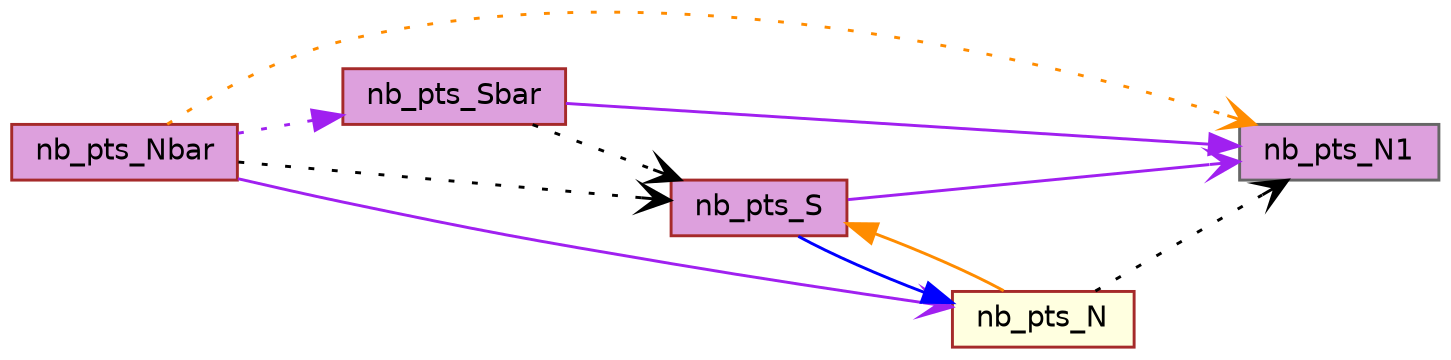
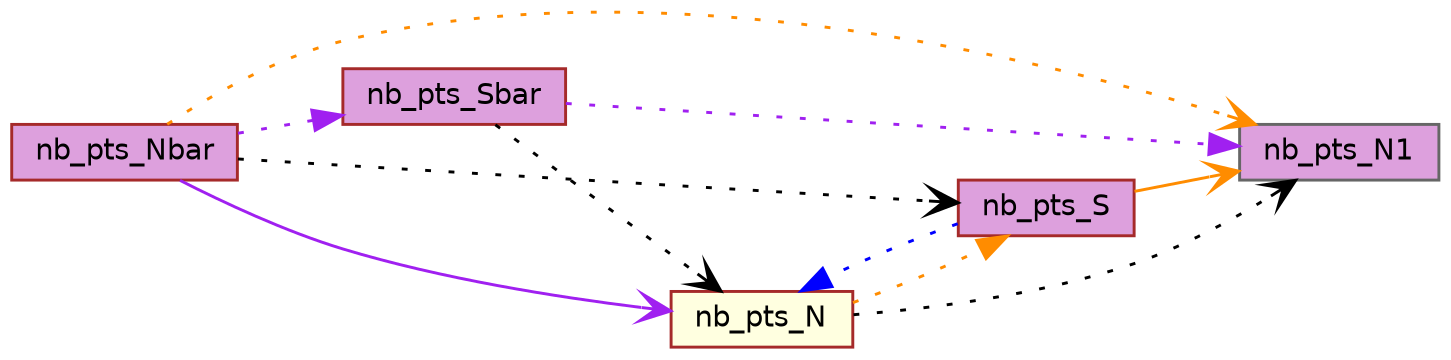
edge "nb_pts_Sbar" -> "nb_pts_N1": style solid -> dotted
edge "nb_pts_Sbar" -> "nb_pts_S": now "nb_pts_Sbar" -> "nb_pts_N"
edge "nb_pts_S" -> "nb_pts_N1": color purple -> darkorange
edge "nb_pts_N" -> "nb_pts_S": style solid -> dotted
edge "nb_pts_S" -> "nb_pts_N": style solid -> dotted
